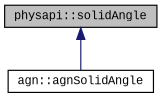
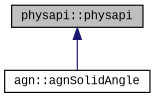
node "physapi::solidAngle": label "physapi::solidAngle" -> "physapi::physapi"
